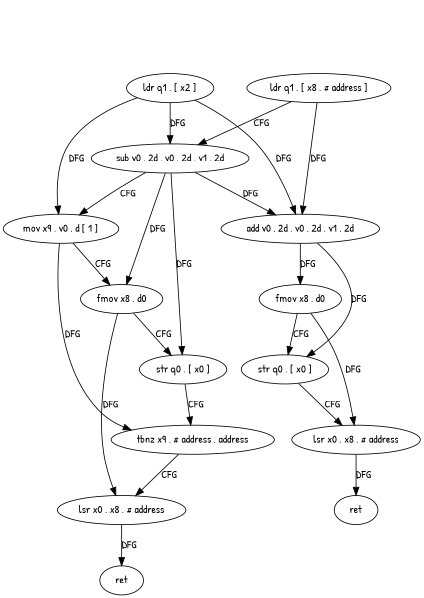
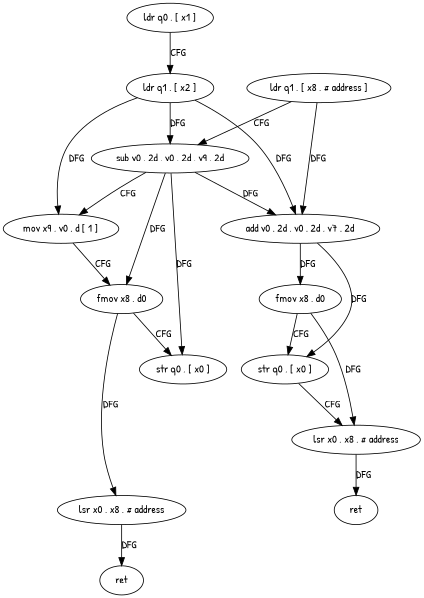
node "ldr q0 , [ x1 ]": added
node "sub v0 . 2d , v0 . 2d , v1 . 2d": label "sub v0 . 2d , v0 . 2d , v1 . 2d" -> "sub v0 . 2d , v0 . 2d , v9 . 2d"
node "add v0 . 2d , v0 . 2d , v1 . 2d": label "add v0 . 2d , v0 . 2d , v1 . 2d" -> "add v0 . 2d , v0 . 2d , v7 . 2d"
node "tbnz x9 , # address , address": removed
